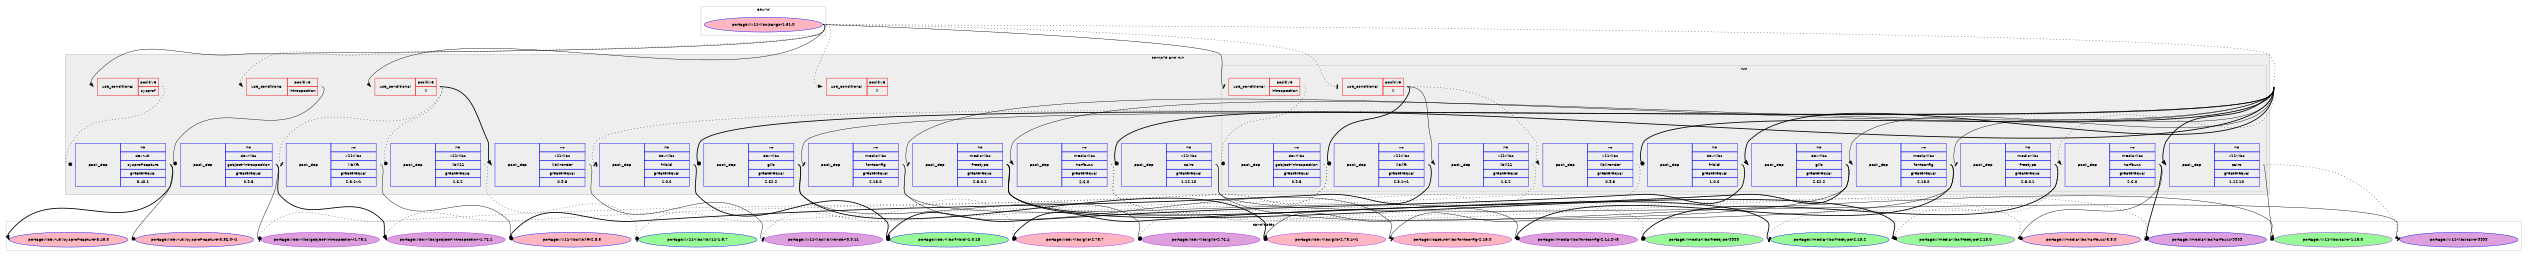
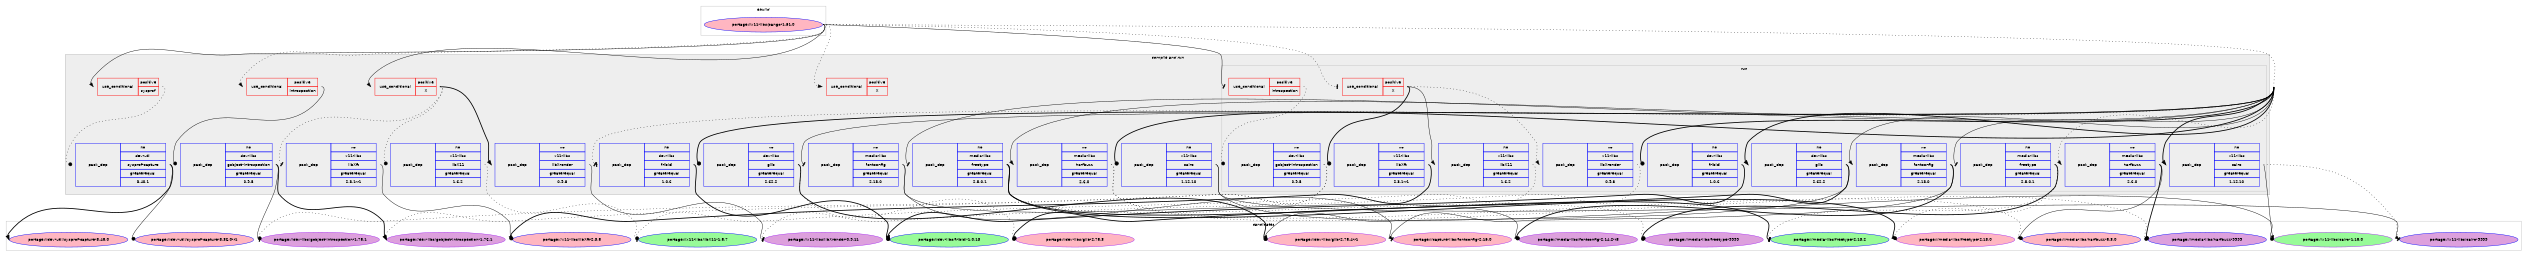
node "portage://dev-libs/glib-2.78.7": label "portage://dev-libs/glib-2.78.7" -> "portage://dev-libs/glib-2.78.3"
node "portage://dev-libs/glib-2.76.4": removed
node "portage://media-libs/freetype-9999": fillcolor palegreen -> plum
node "portage://media-libs/freetype-2.13.0": fillcolor palegreen -> lightpink
